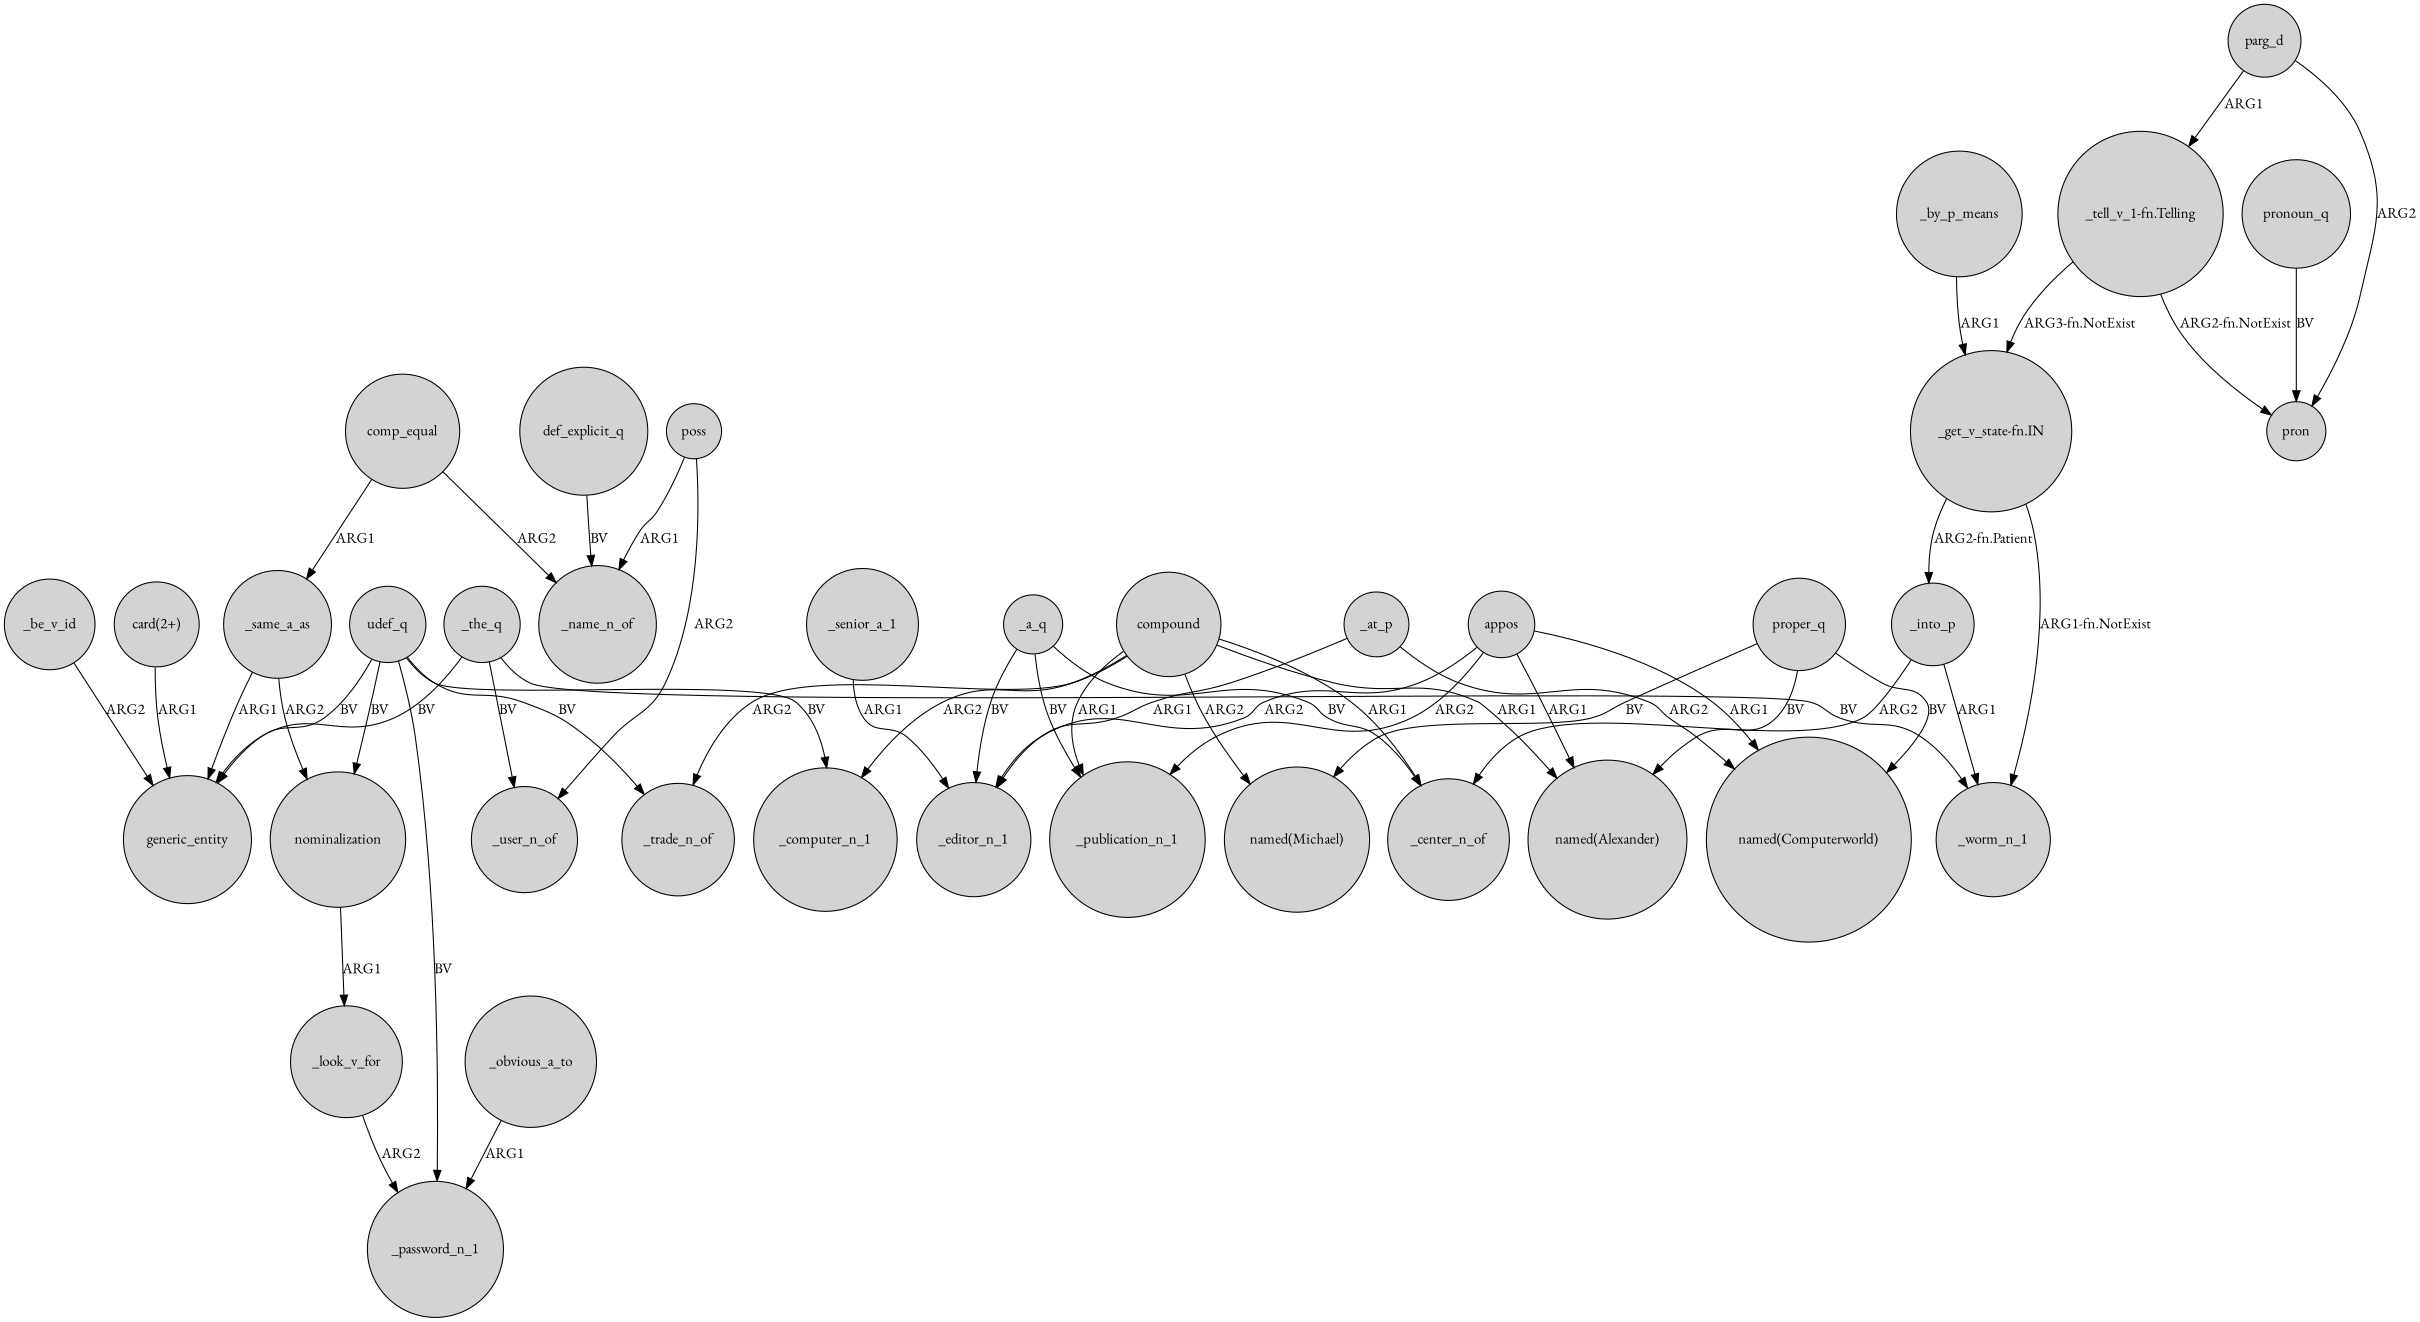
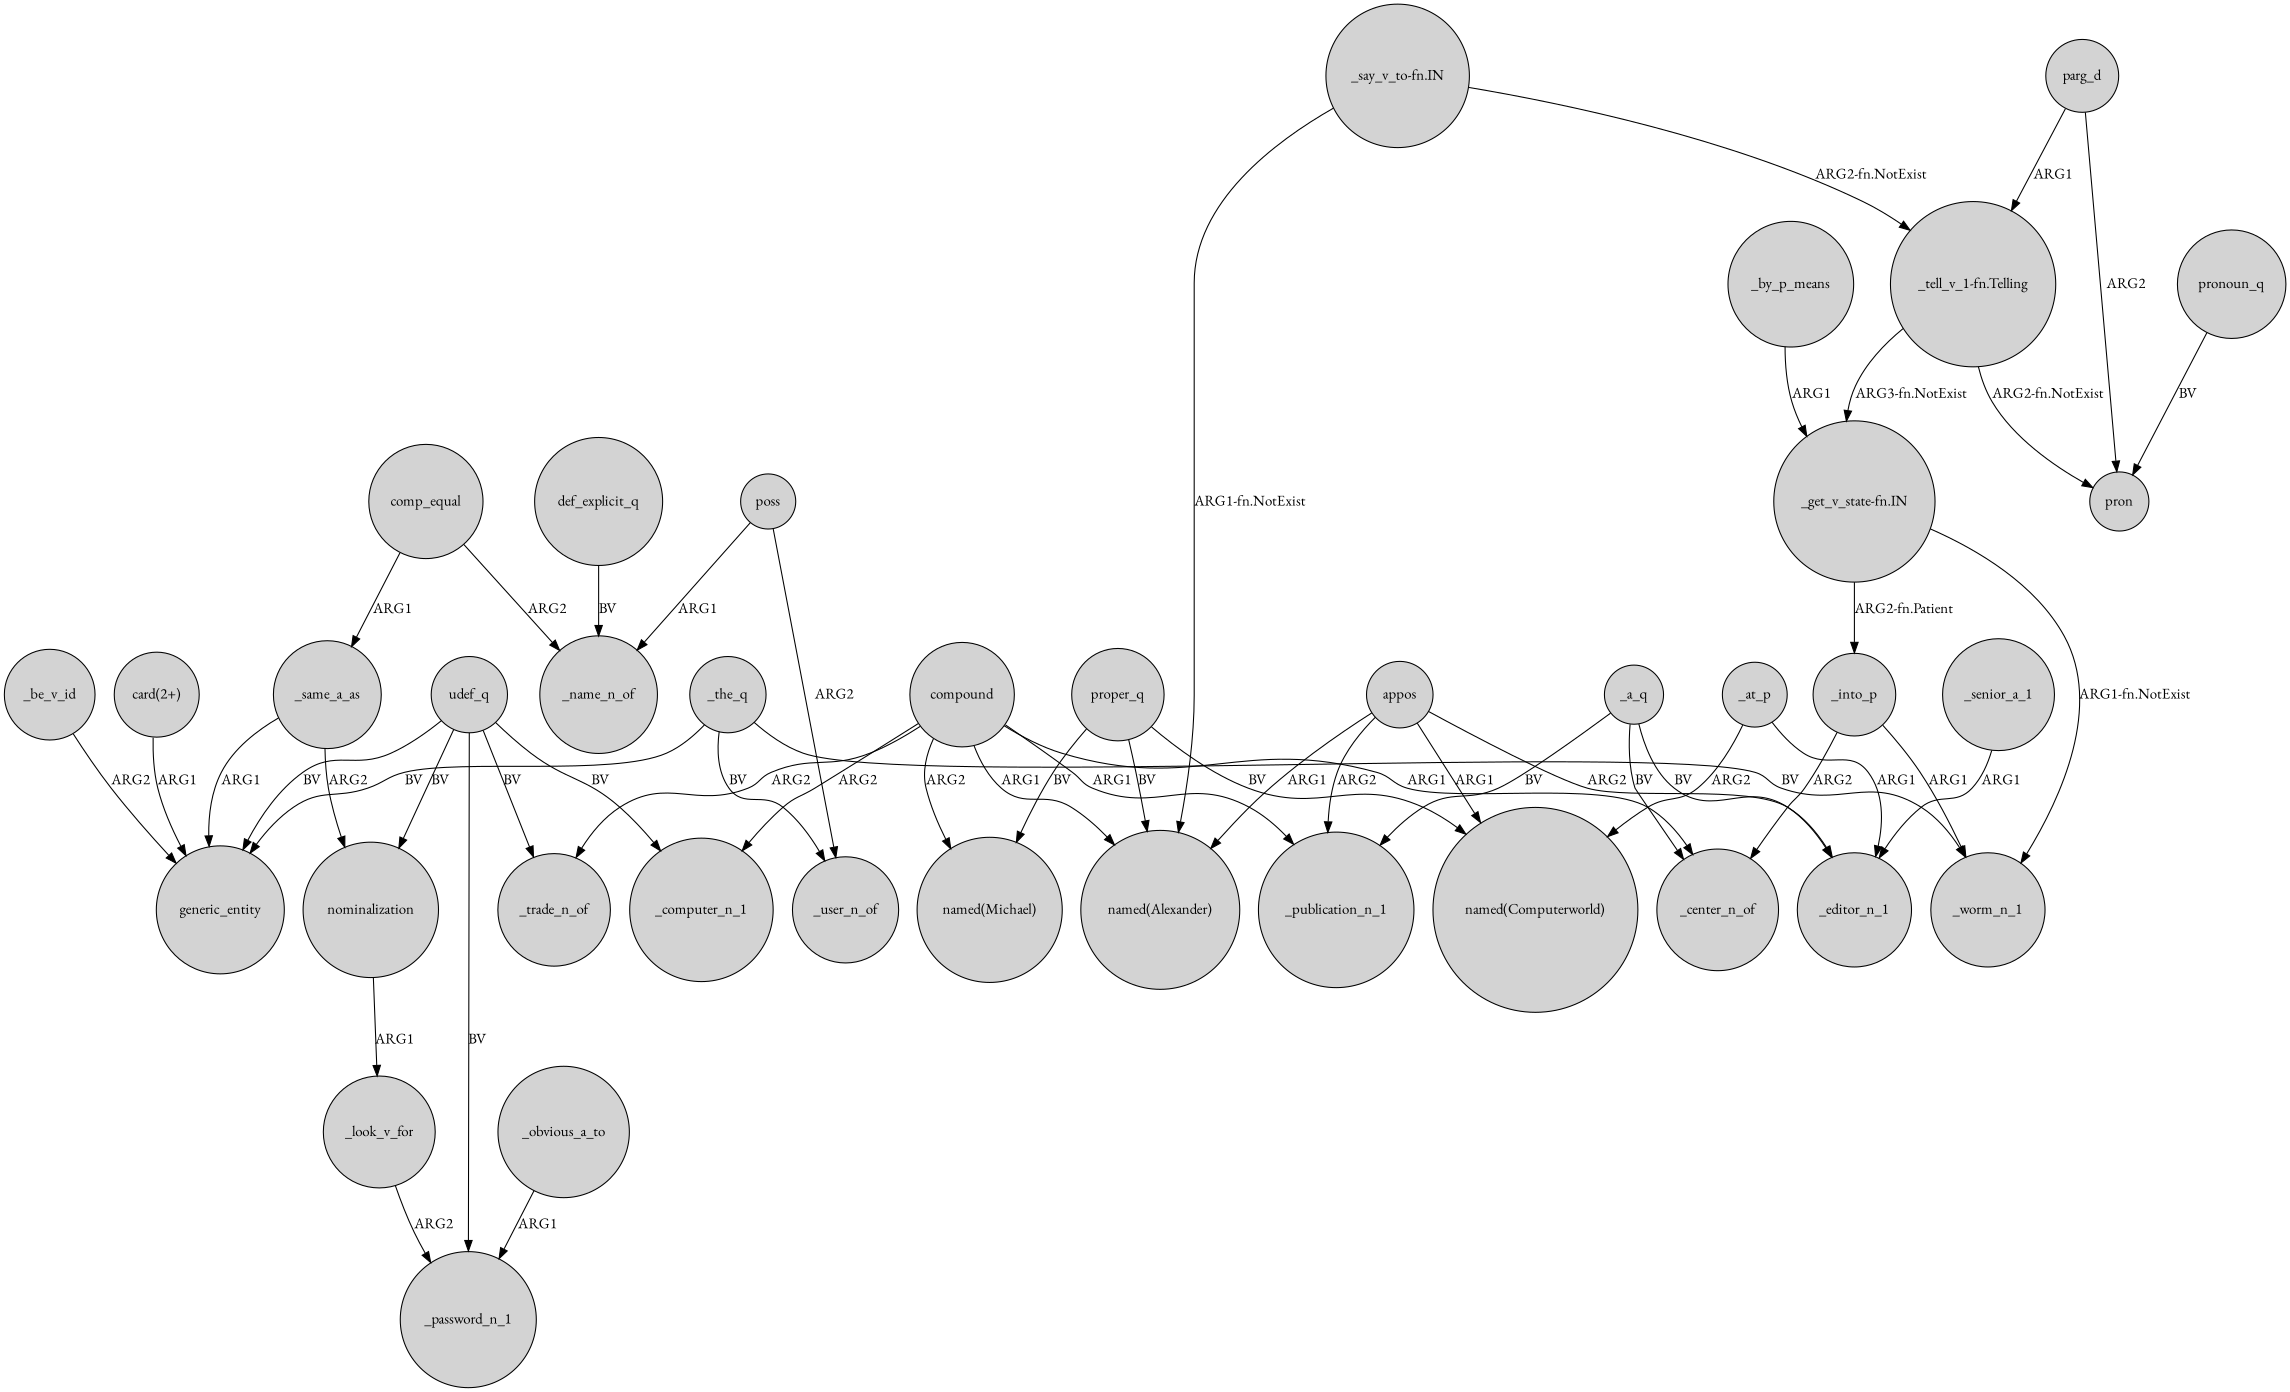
node "_say_v_to-fn.IN": added
